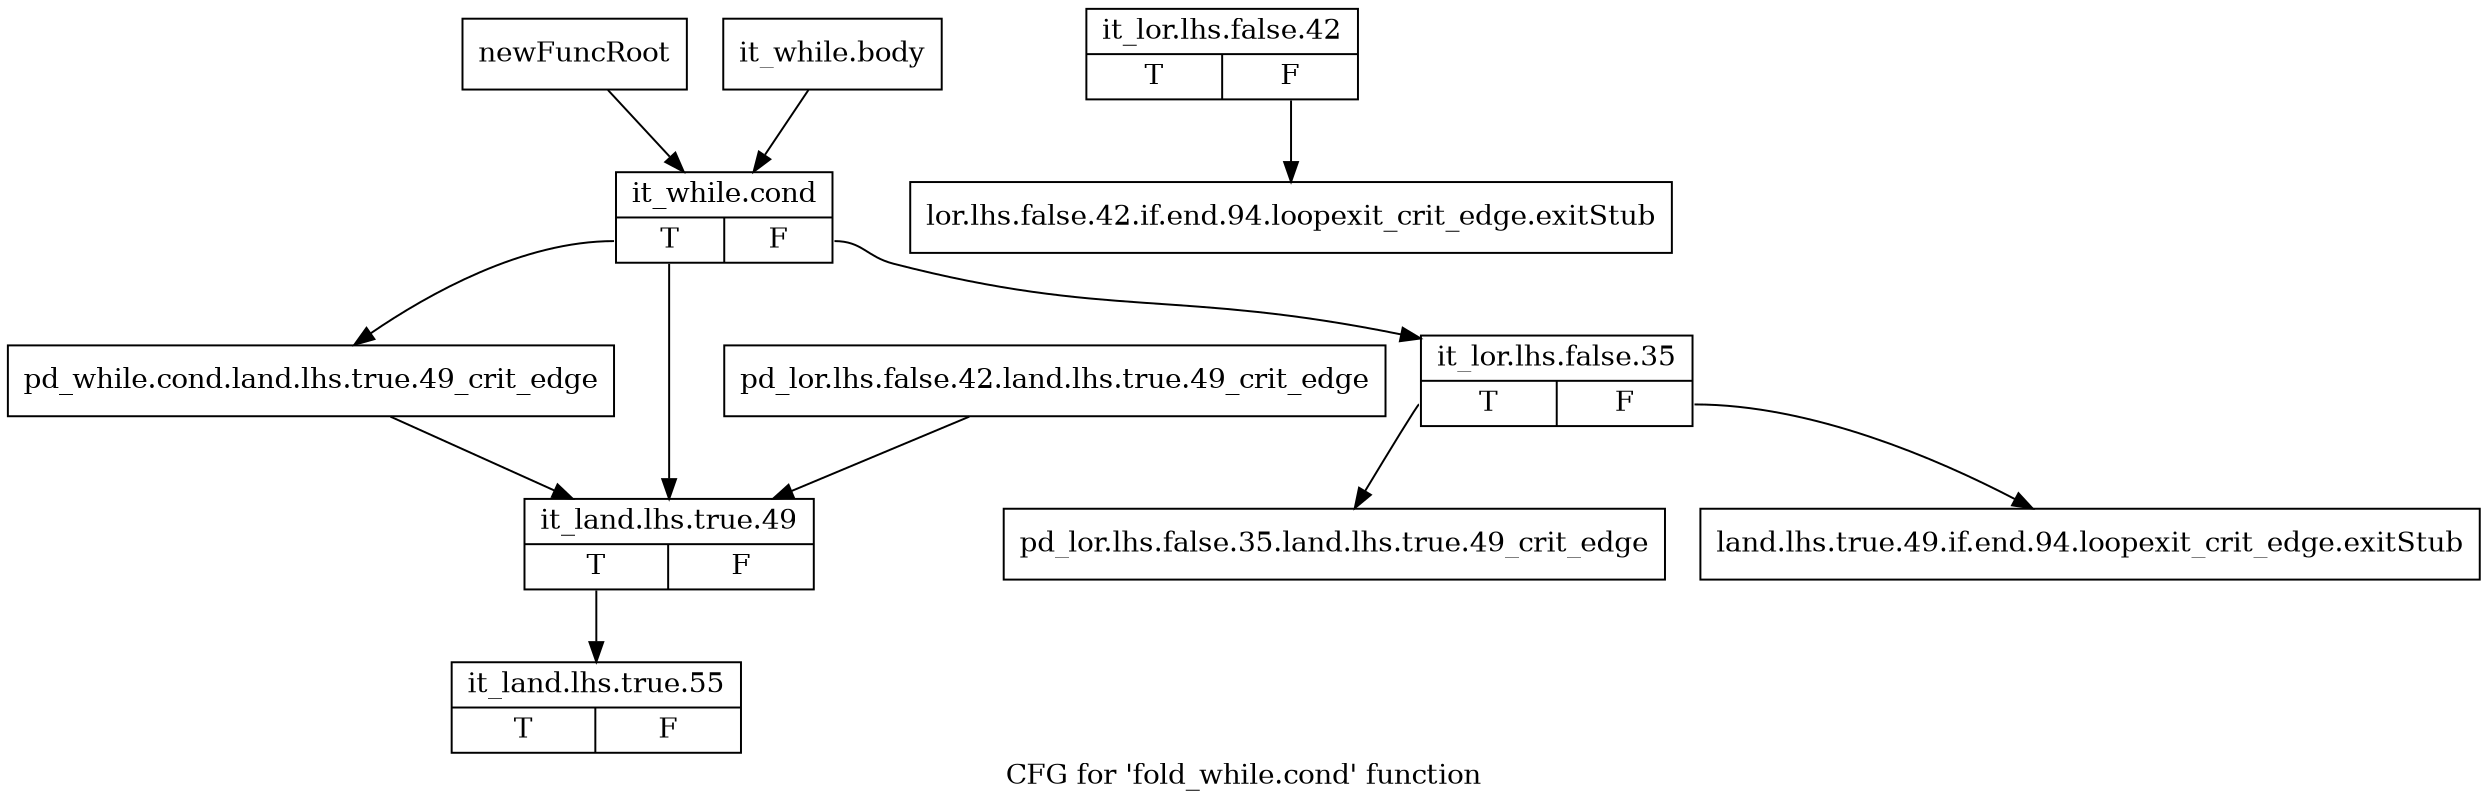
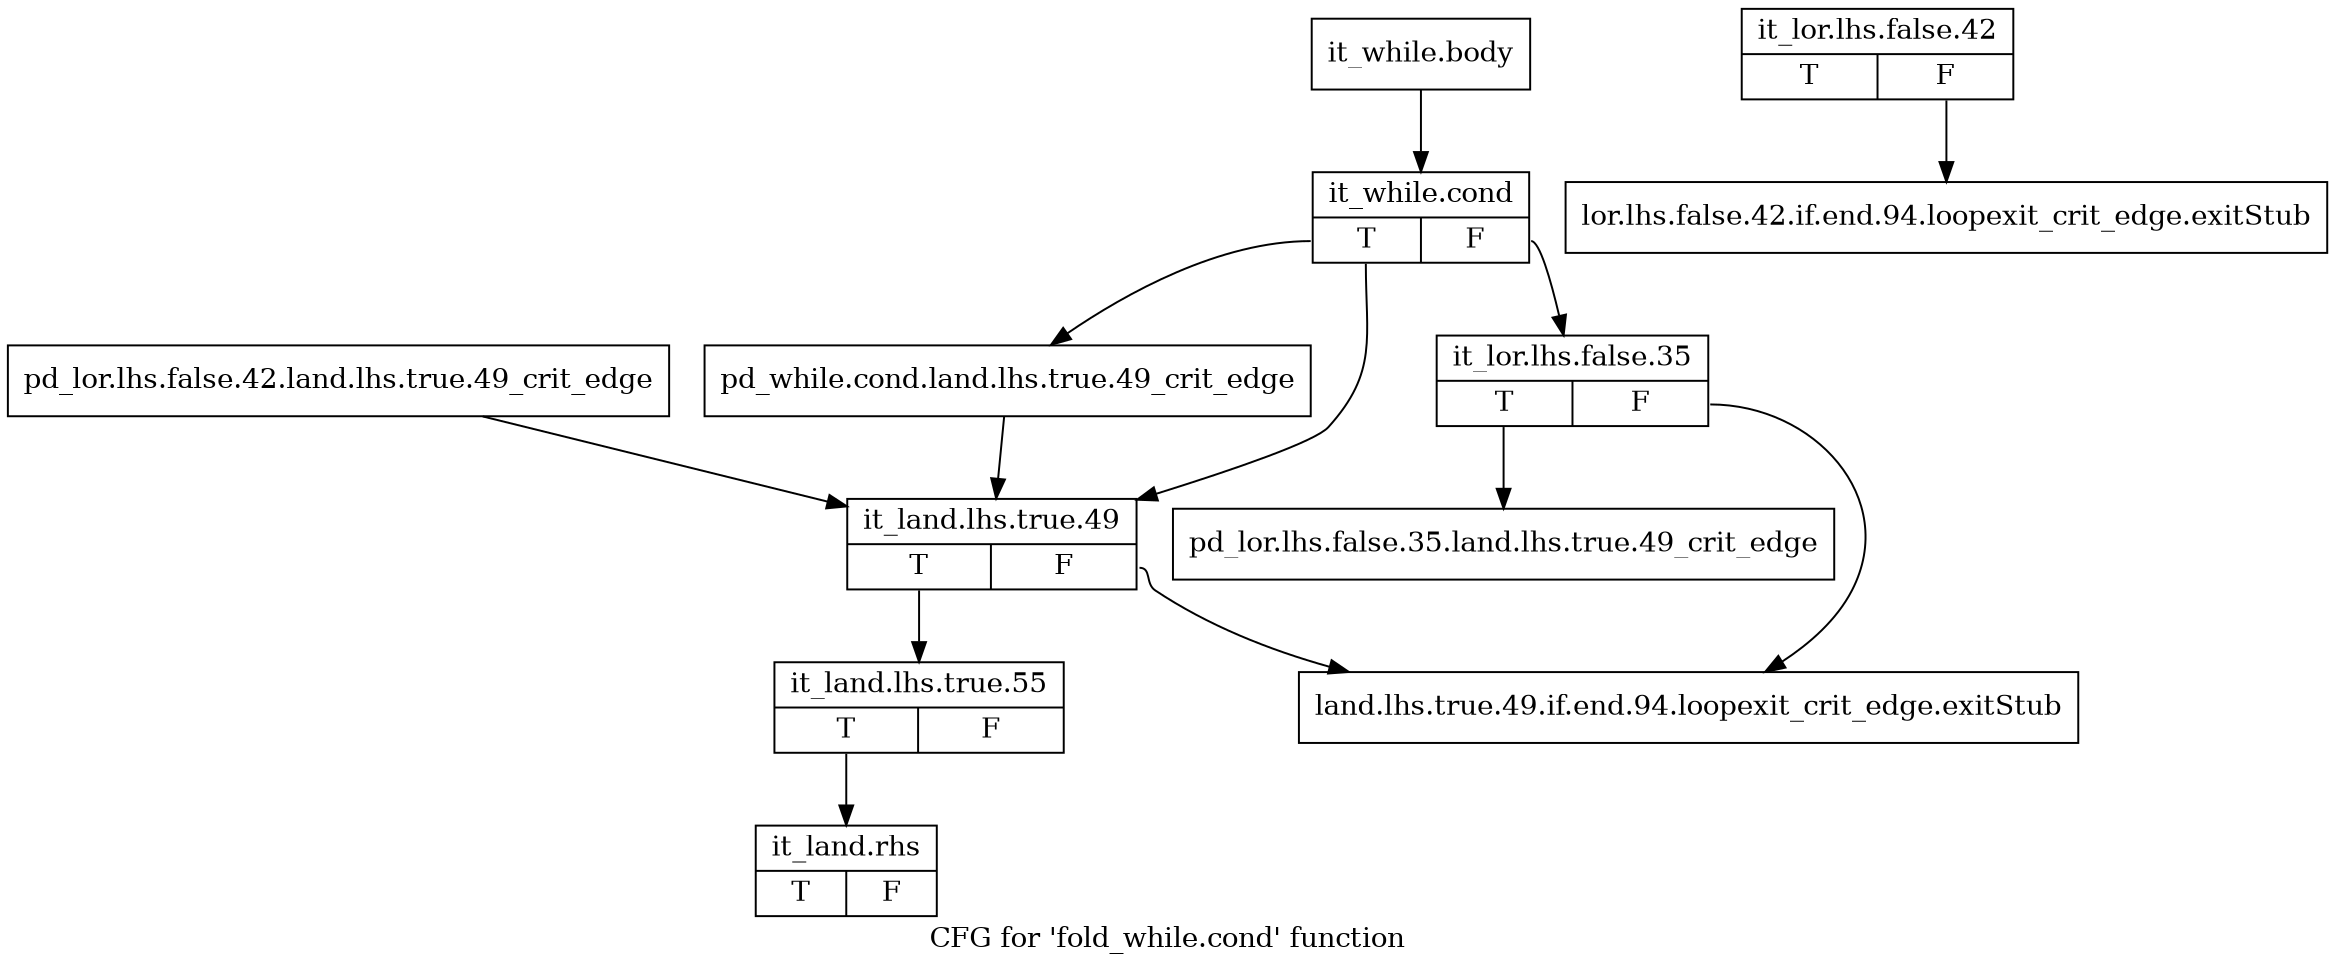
node "newFuncRoot": removed
edge "it_land.lhs.true.49" -> "land.lhs.true.49.if.end.94.loopexit_crit_edge.exitStub": added
node "it_land.rhs": added
